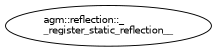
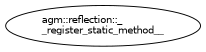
node "agm::reflection::_ _register_static_reflection__": label "agm::reflection::_ _register_static_reflection__" -> "agm::reflection::_ _register_static_method__"
